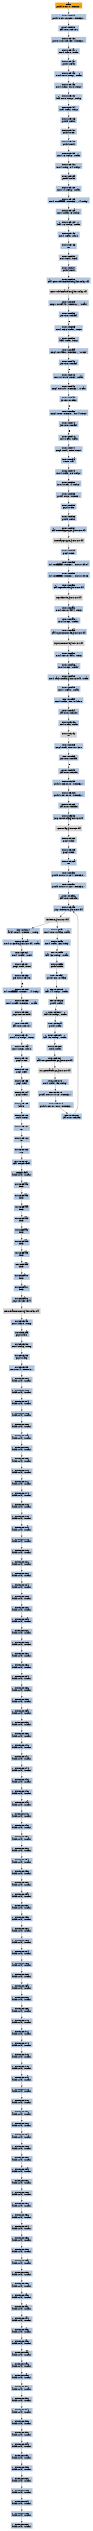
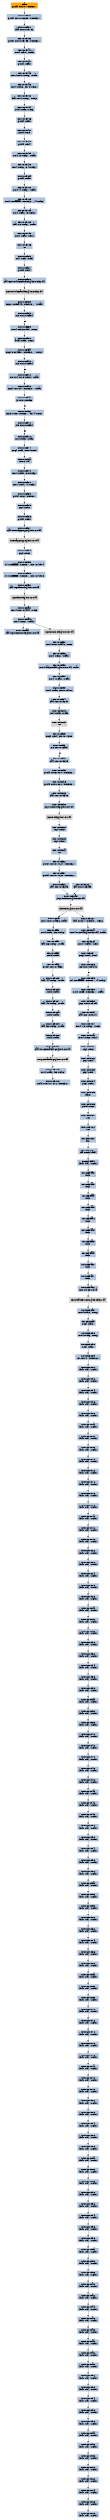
edge "0x01008faa call __p__commode@msvcrt.dll" -> "__p__commode@msvcrt.dll": now "0x01008fa8 movl %ecx, (%eax)" -> "__p__commode@msvcrt.dll"
node "0x0100901d pushl $0x1017000<UINT32>": removed
